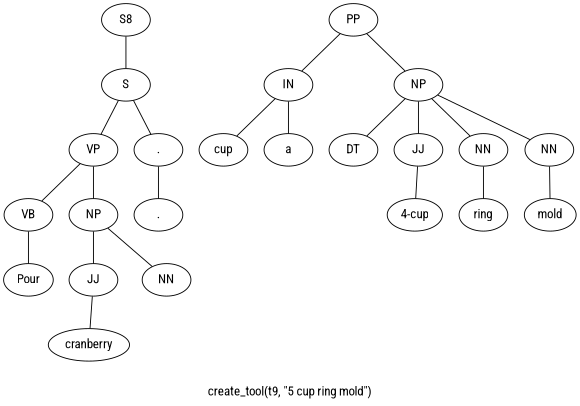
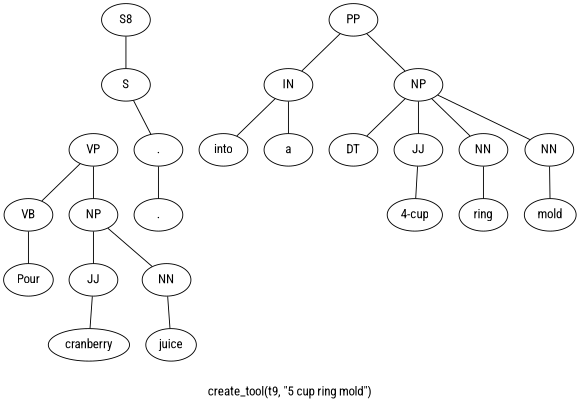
edge "S" -- "VP": removed
node "cup": label "cup" -> "into"
node "juice": added
